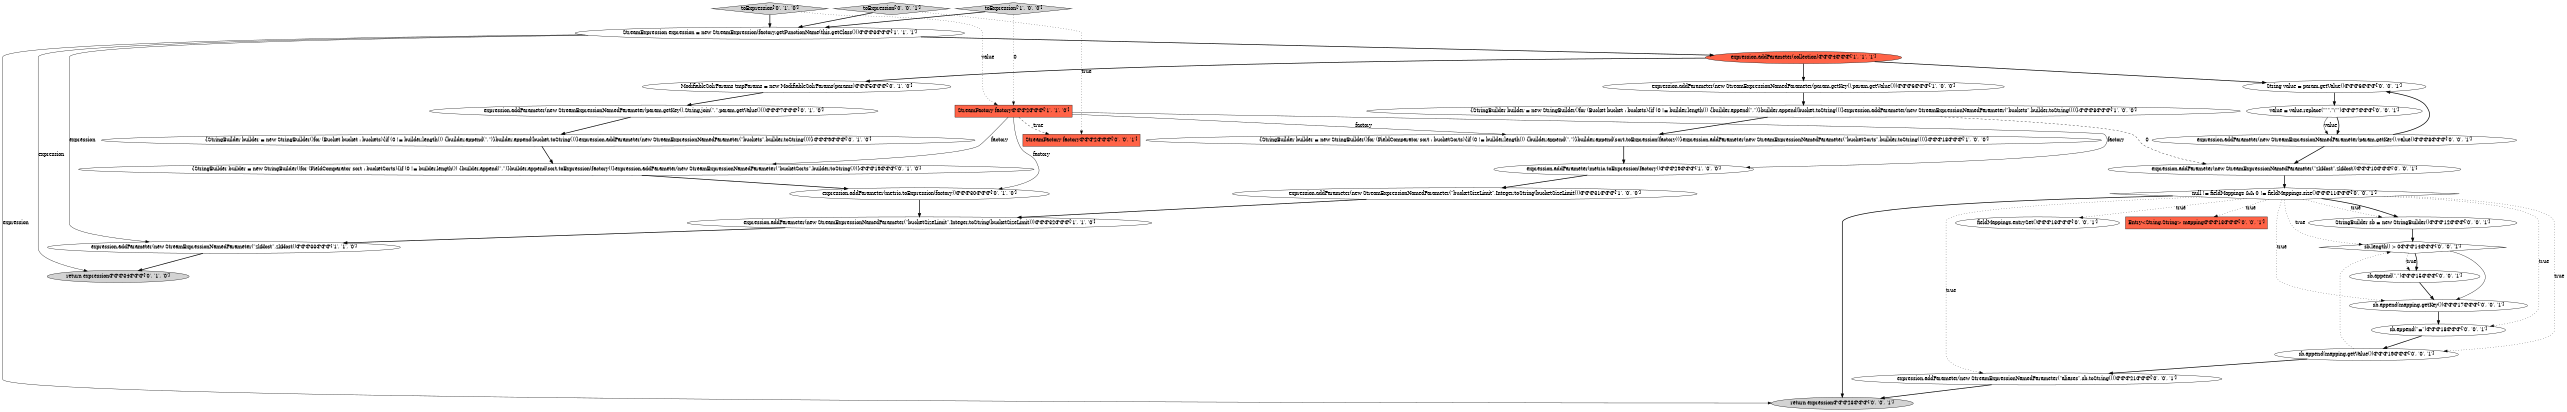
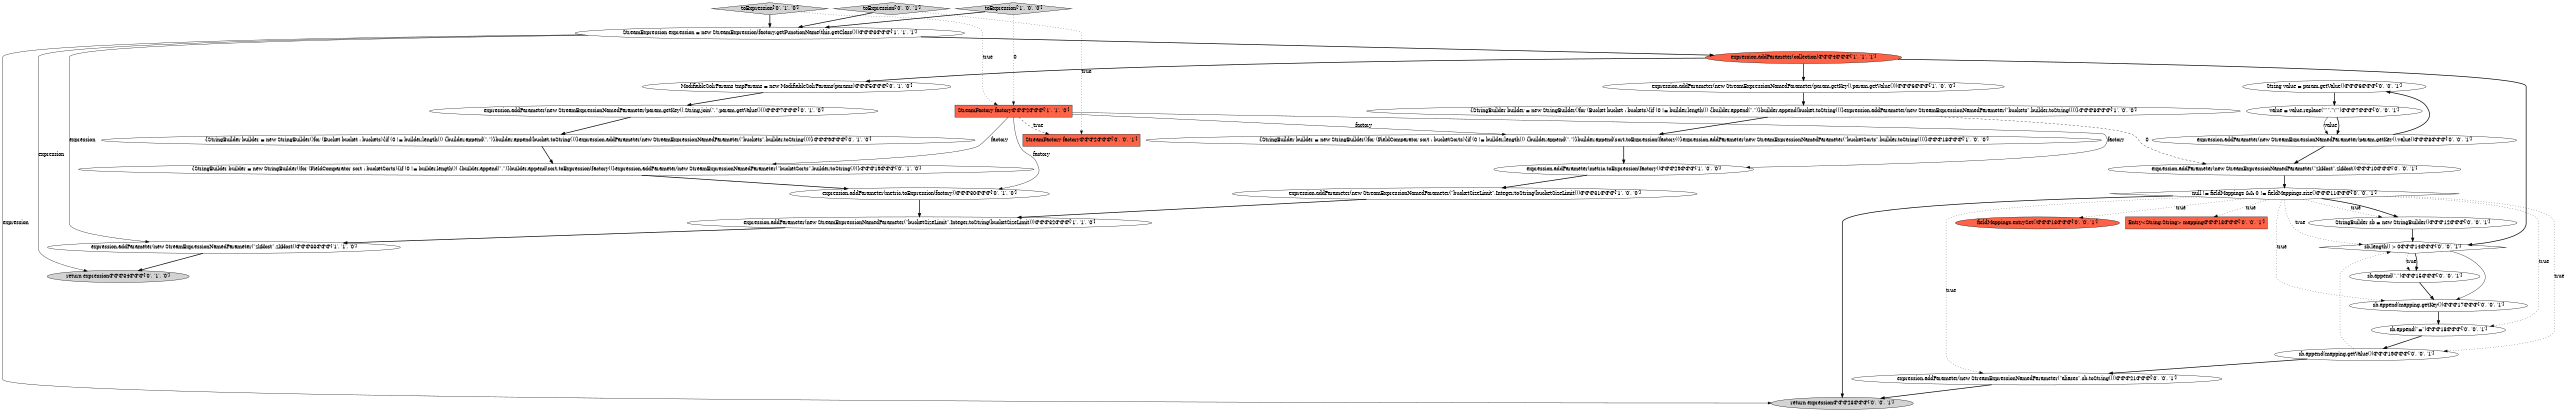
edge "toExpression['0', '1', '0']" -> "StreamFactory factory@@@2@@@['1', '1', '0']": label "value" -> "true"
edge "expression.addParameter(collection)@@@4@@@['1', '1', '1']" -> "String value = param.getValue()@@@6@@@['0', '0', '1']": now "expression.addParameter(collection)@@@4@@@['1', '1', '1']" -> "sb.length() > 0@@@14@@@['0', '0', '1']"
node "fieldMappings.entrySet()@@@13@@@['0', '0', '1']": fillcolor white -> tomato
